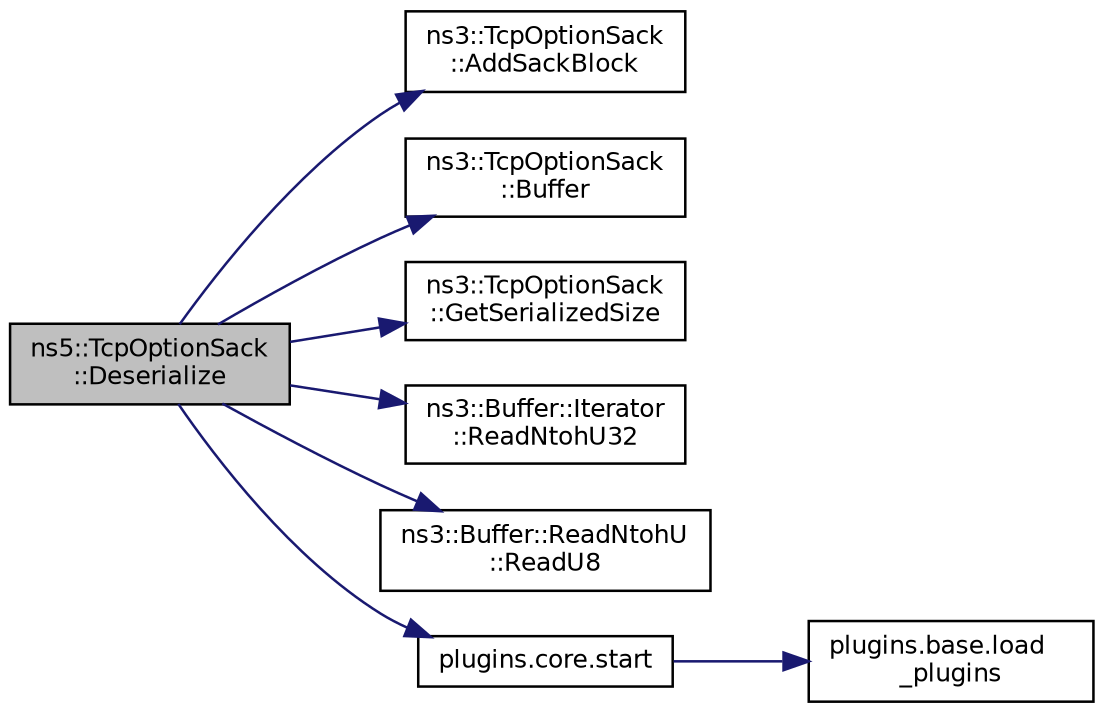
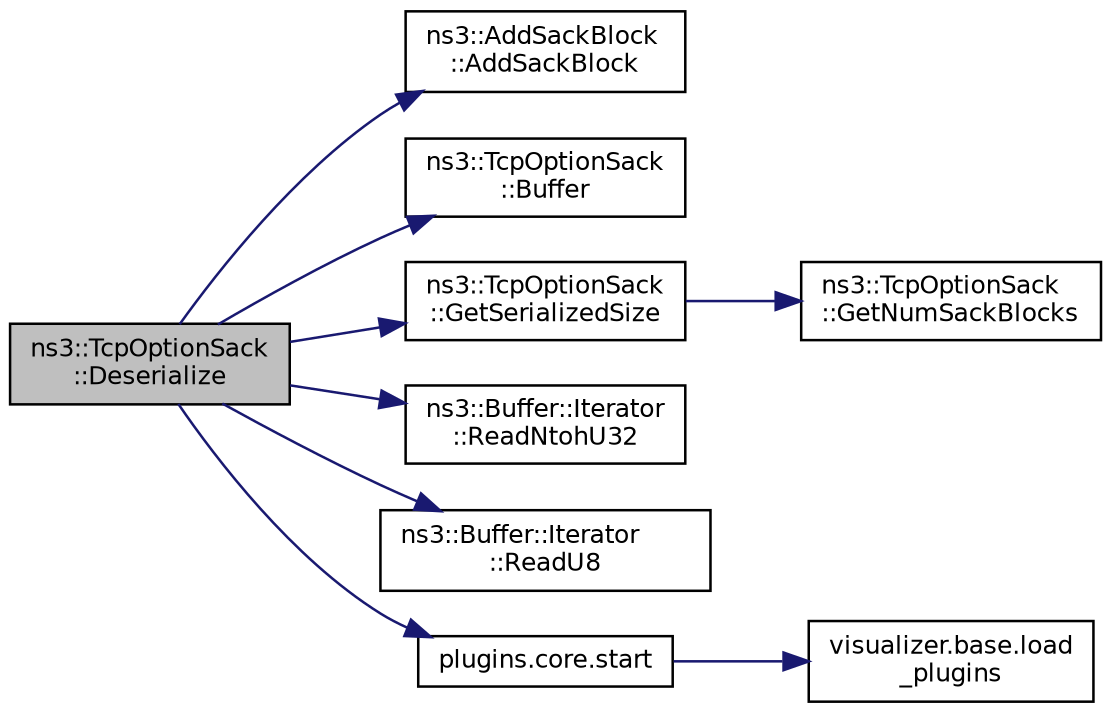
node "ns3::TcpOptionSack ::AddSackBlock": label "ns3::TcpOptionSack ::AddSackBlock" -> "ns3::AddSackBlock ::AddSackBlock"
node "ns3::TcpOptionSack ::GetNumSackBlocks": added
node "ns5::TcpOptionSack ::Deserialize": label "ns5::TcpOptionSack ::Deserialize" -> "ns3::TcpOptionSack ::Deserialize"
node "ns3::Buffer::ReadNtohU ::ReadU8": label "ns3::Buffer::ReadNtohU ::ReadU8" -> "ns3::Buffer::Iterator ::ReadU8"
node "plugins.base.load _plugins": label "plugins.base.load _plugins" -> "visualizer.base.load _plugins"
